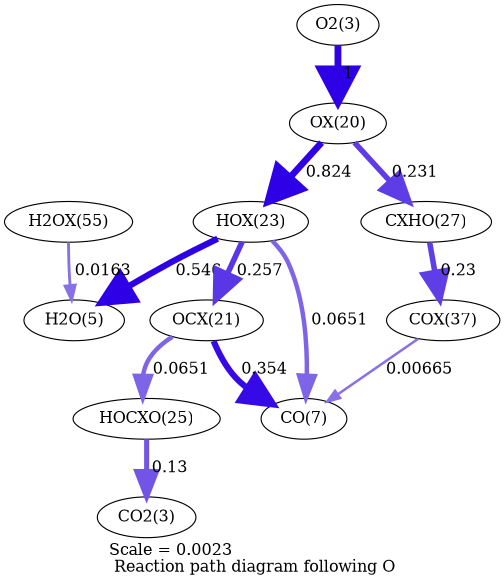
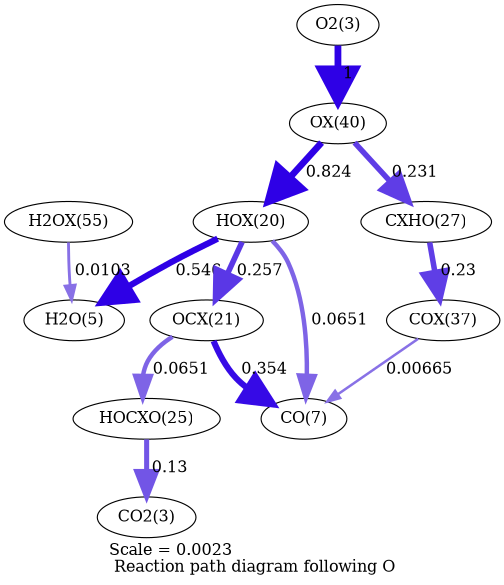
node "OX(20)": label "OX(20)" -> "OX(40)"
node "HOX(23)": label "HOX(23)" -> "HOX(20)"
edge "H2OX(55)" -> "H2O(5)": label " 0.0163" -> " 0.0103"
